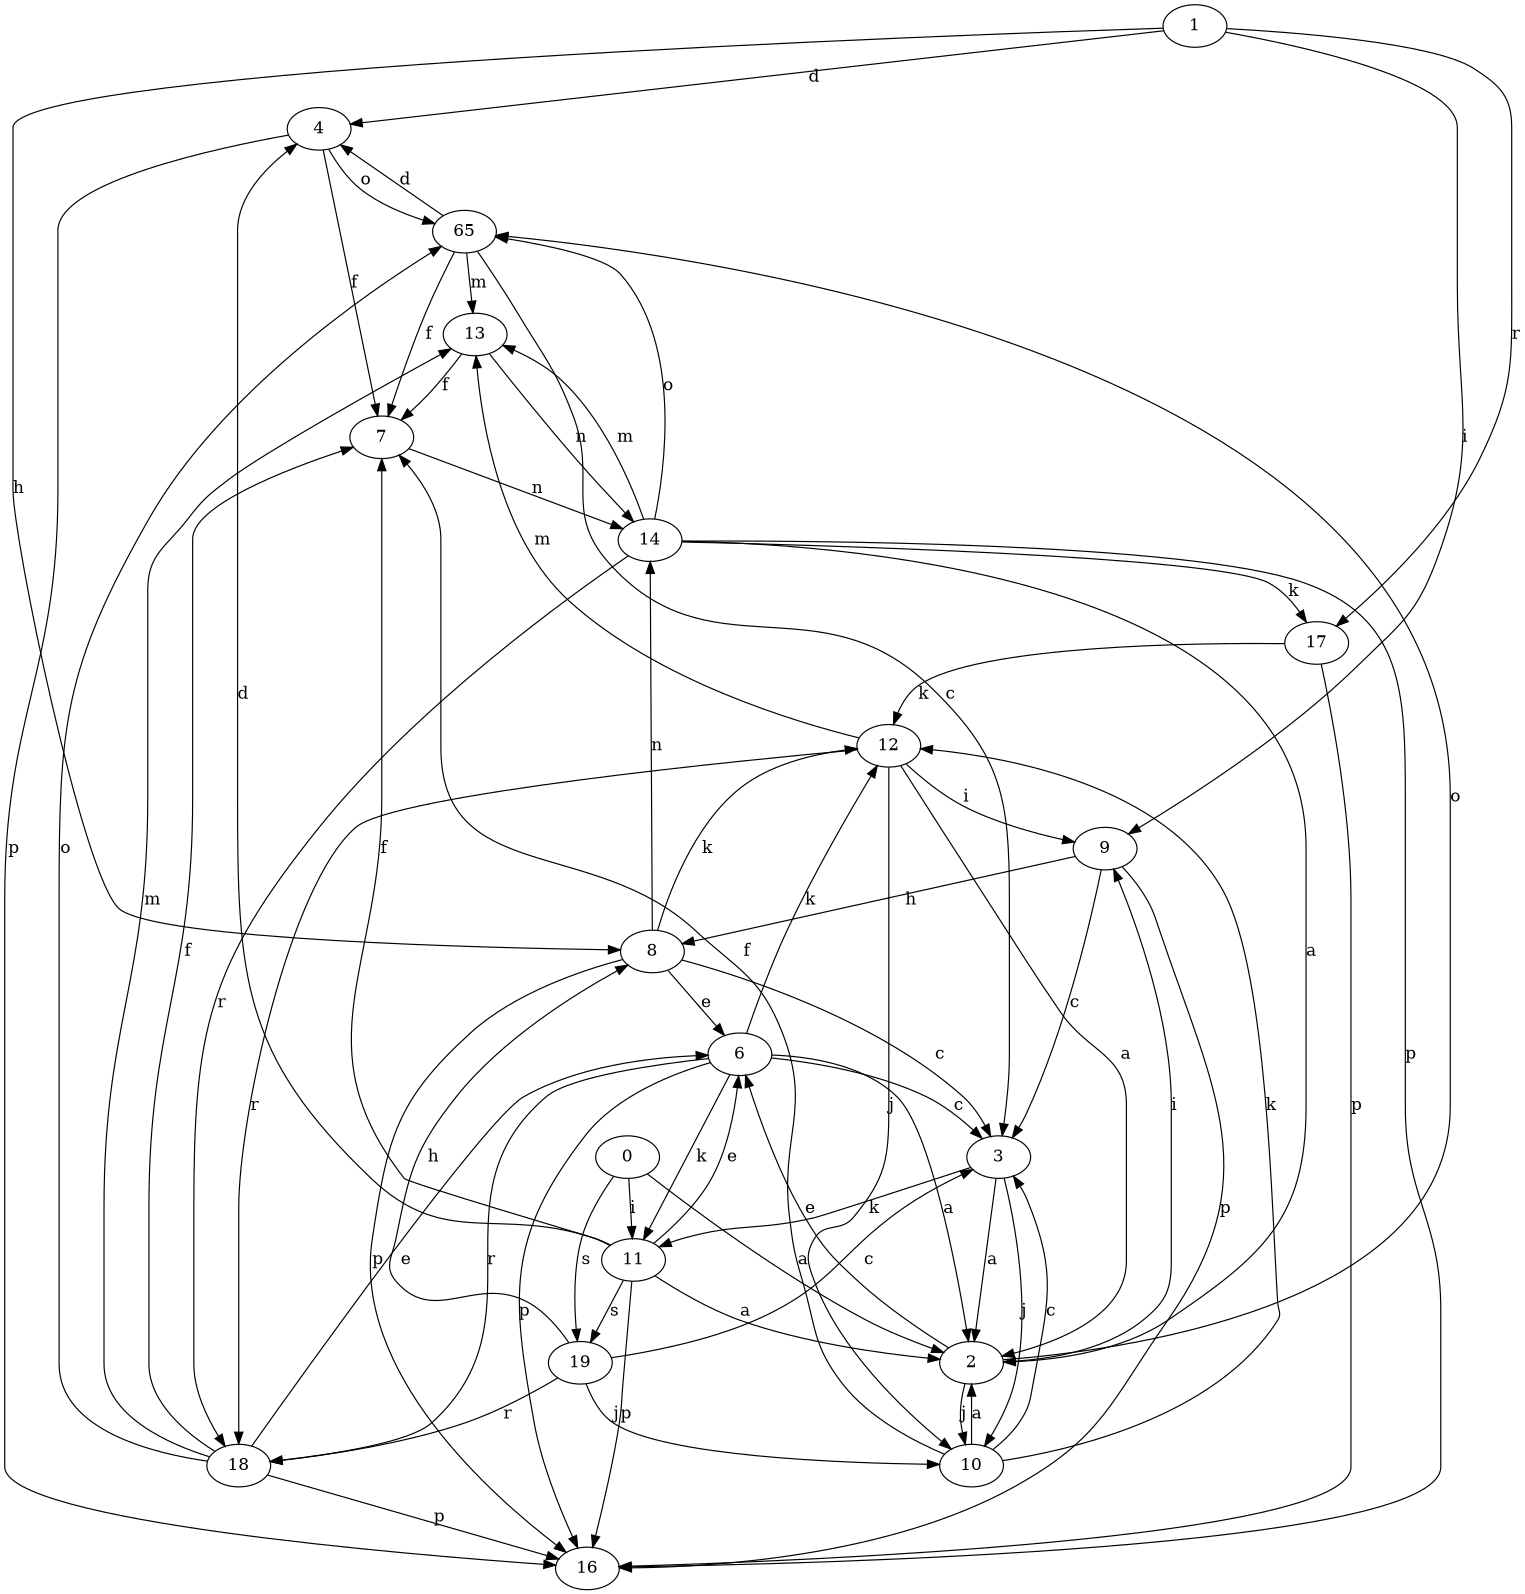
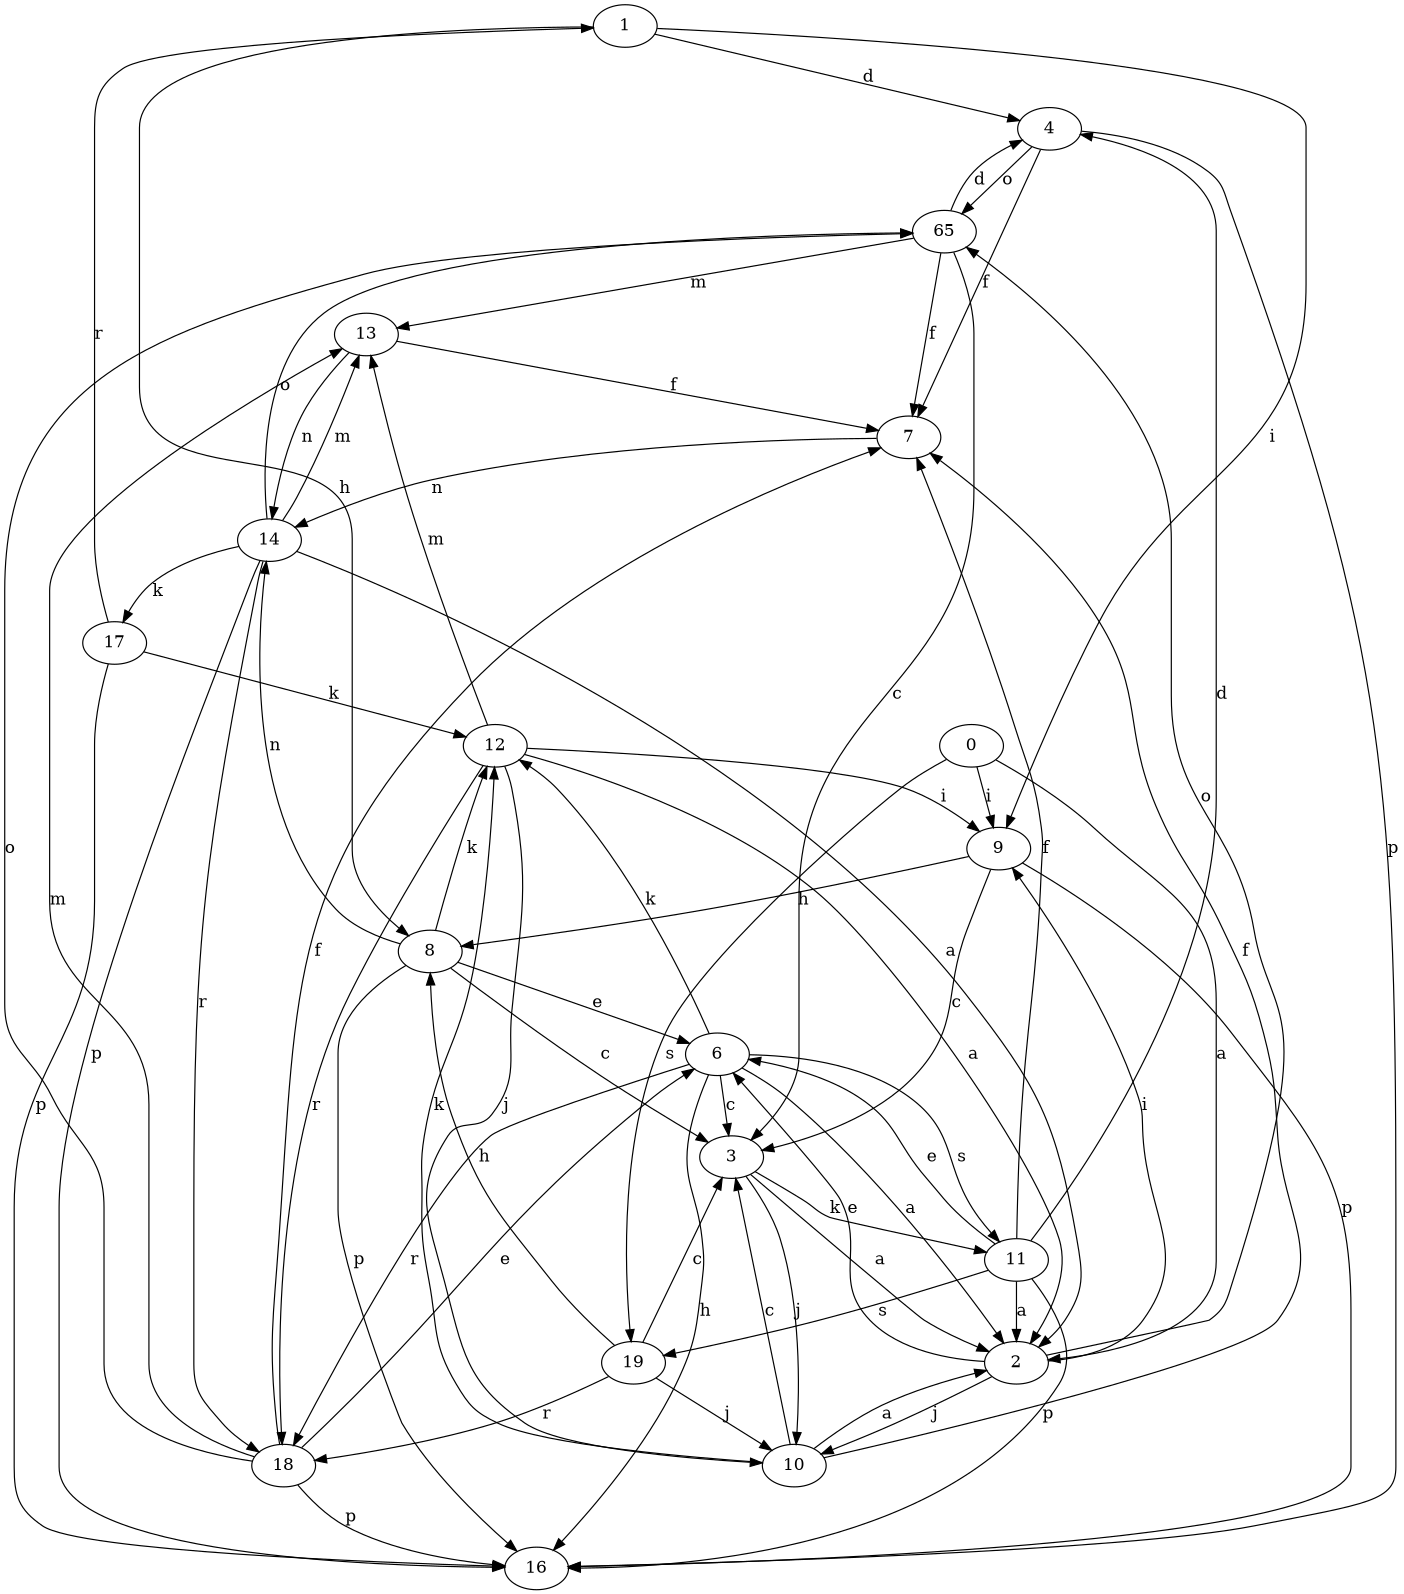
edge "1" -> "17": reversed
edge "6" -> "11": label "k" -> "s"
edge "0" -> "11": now "0" -> "9"
edge "6" -> "16": label "p" -> "h"
